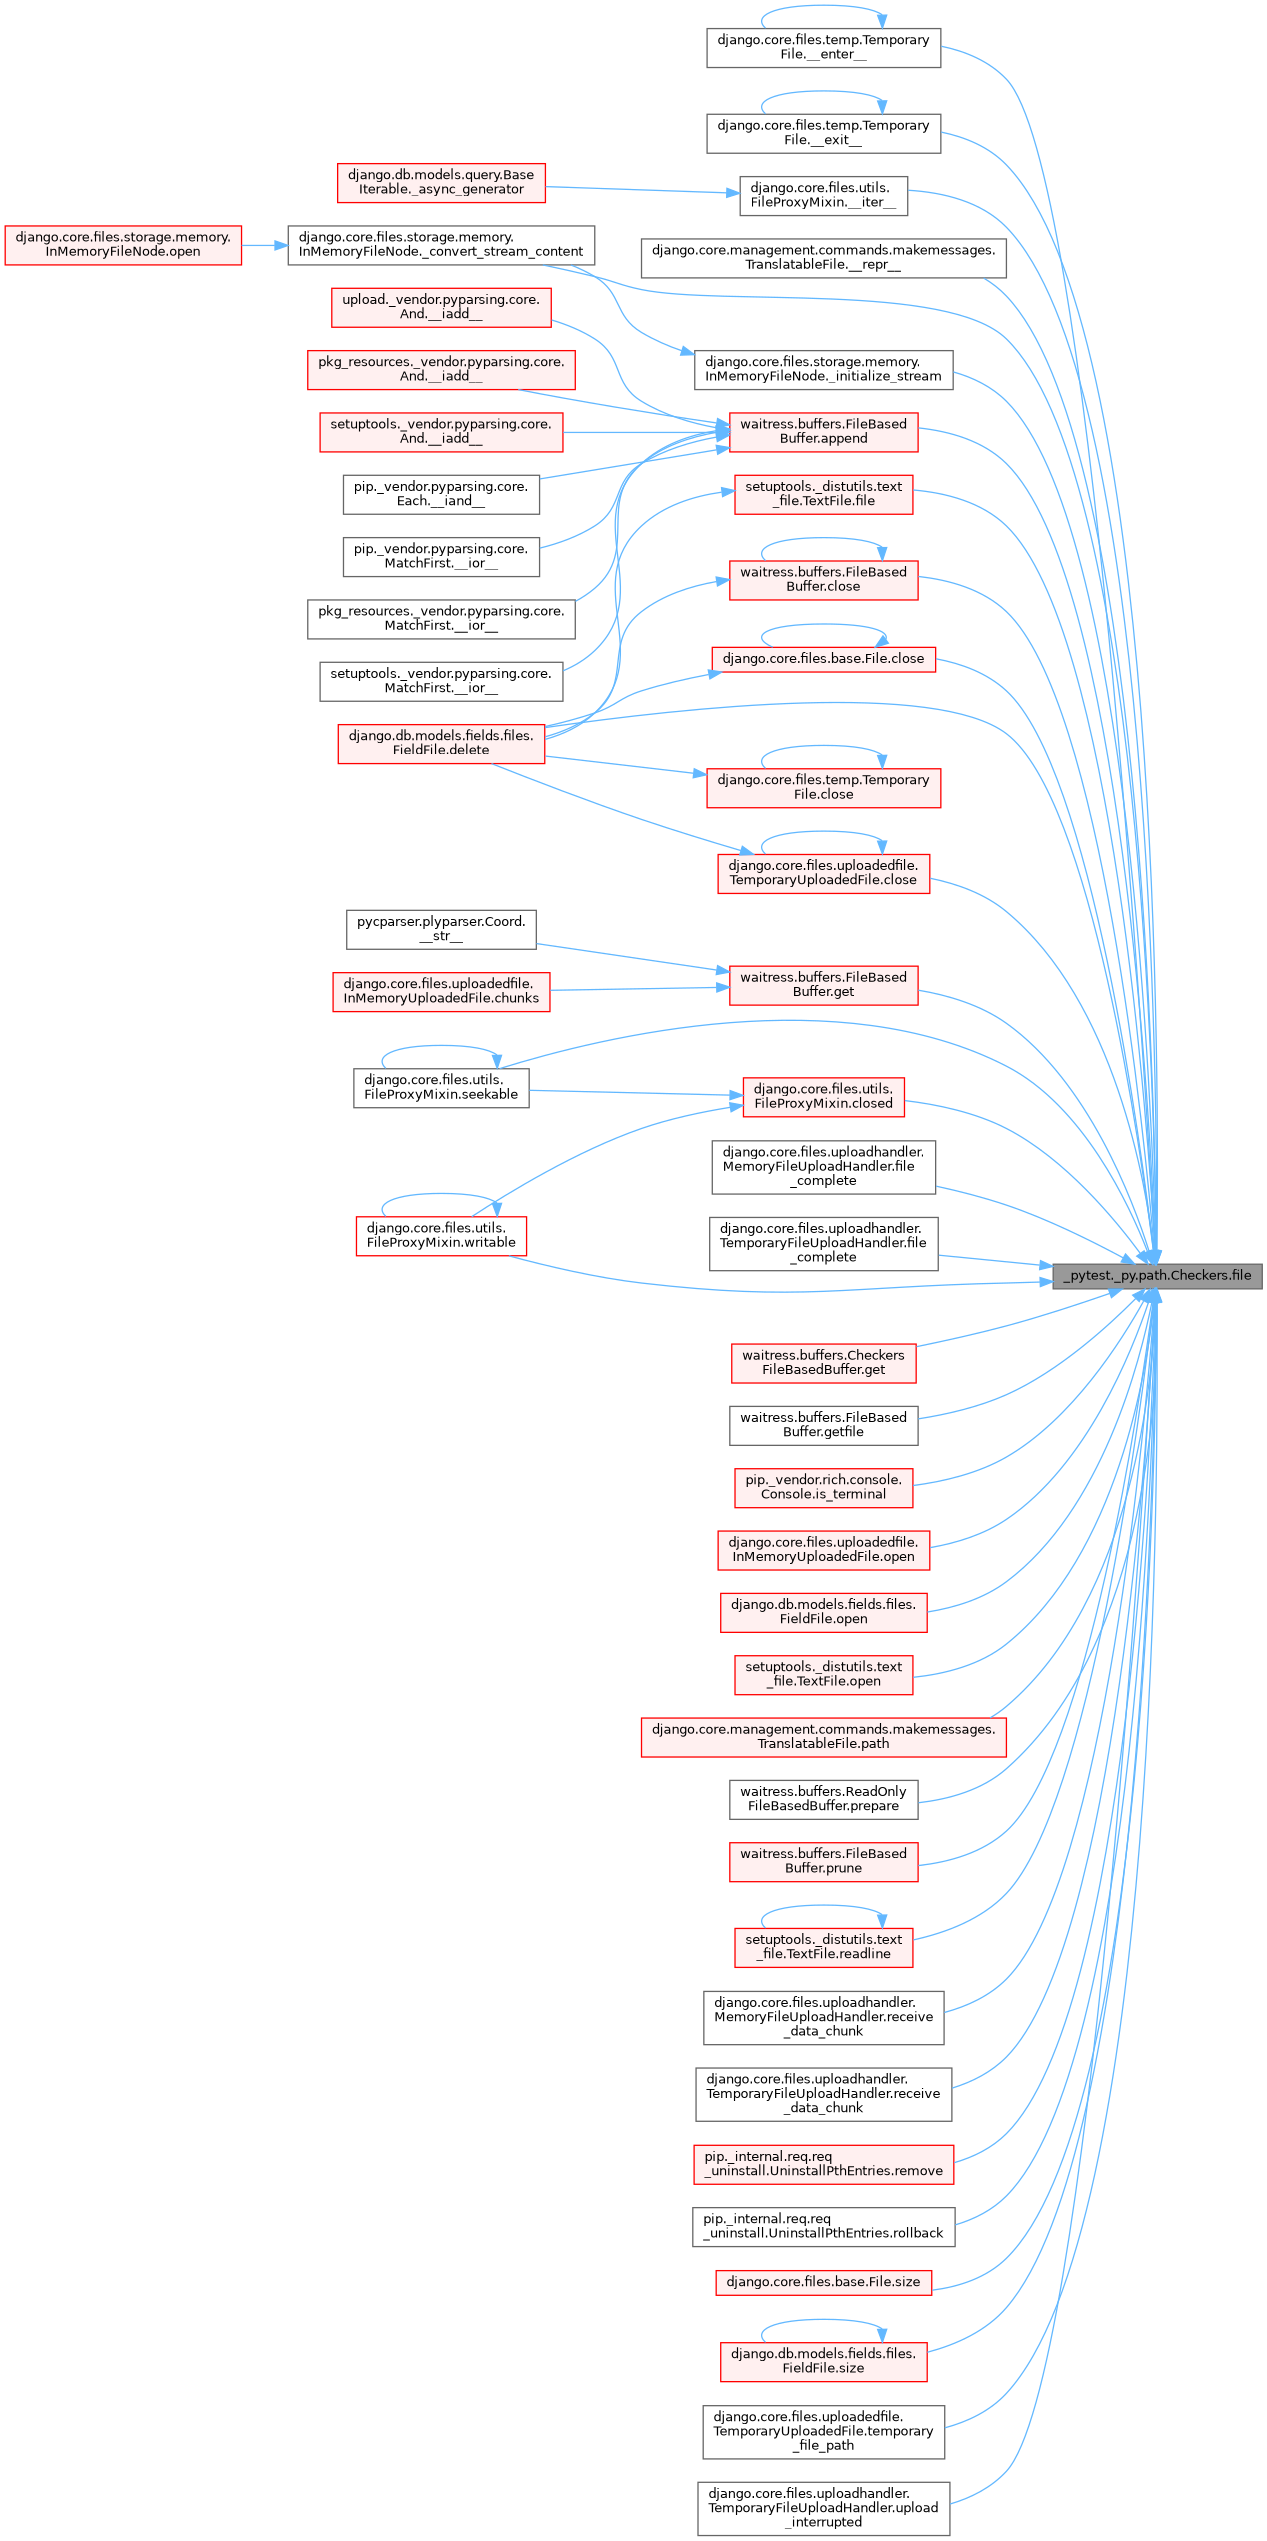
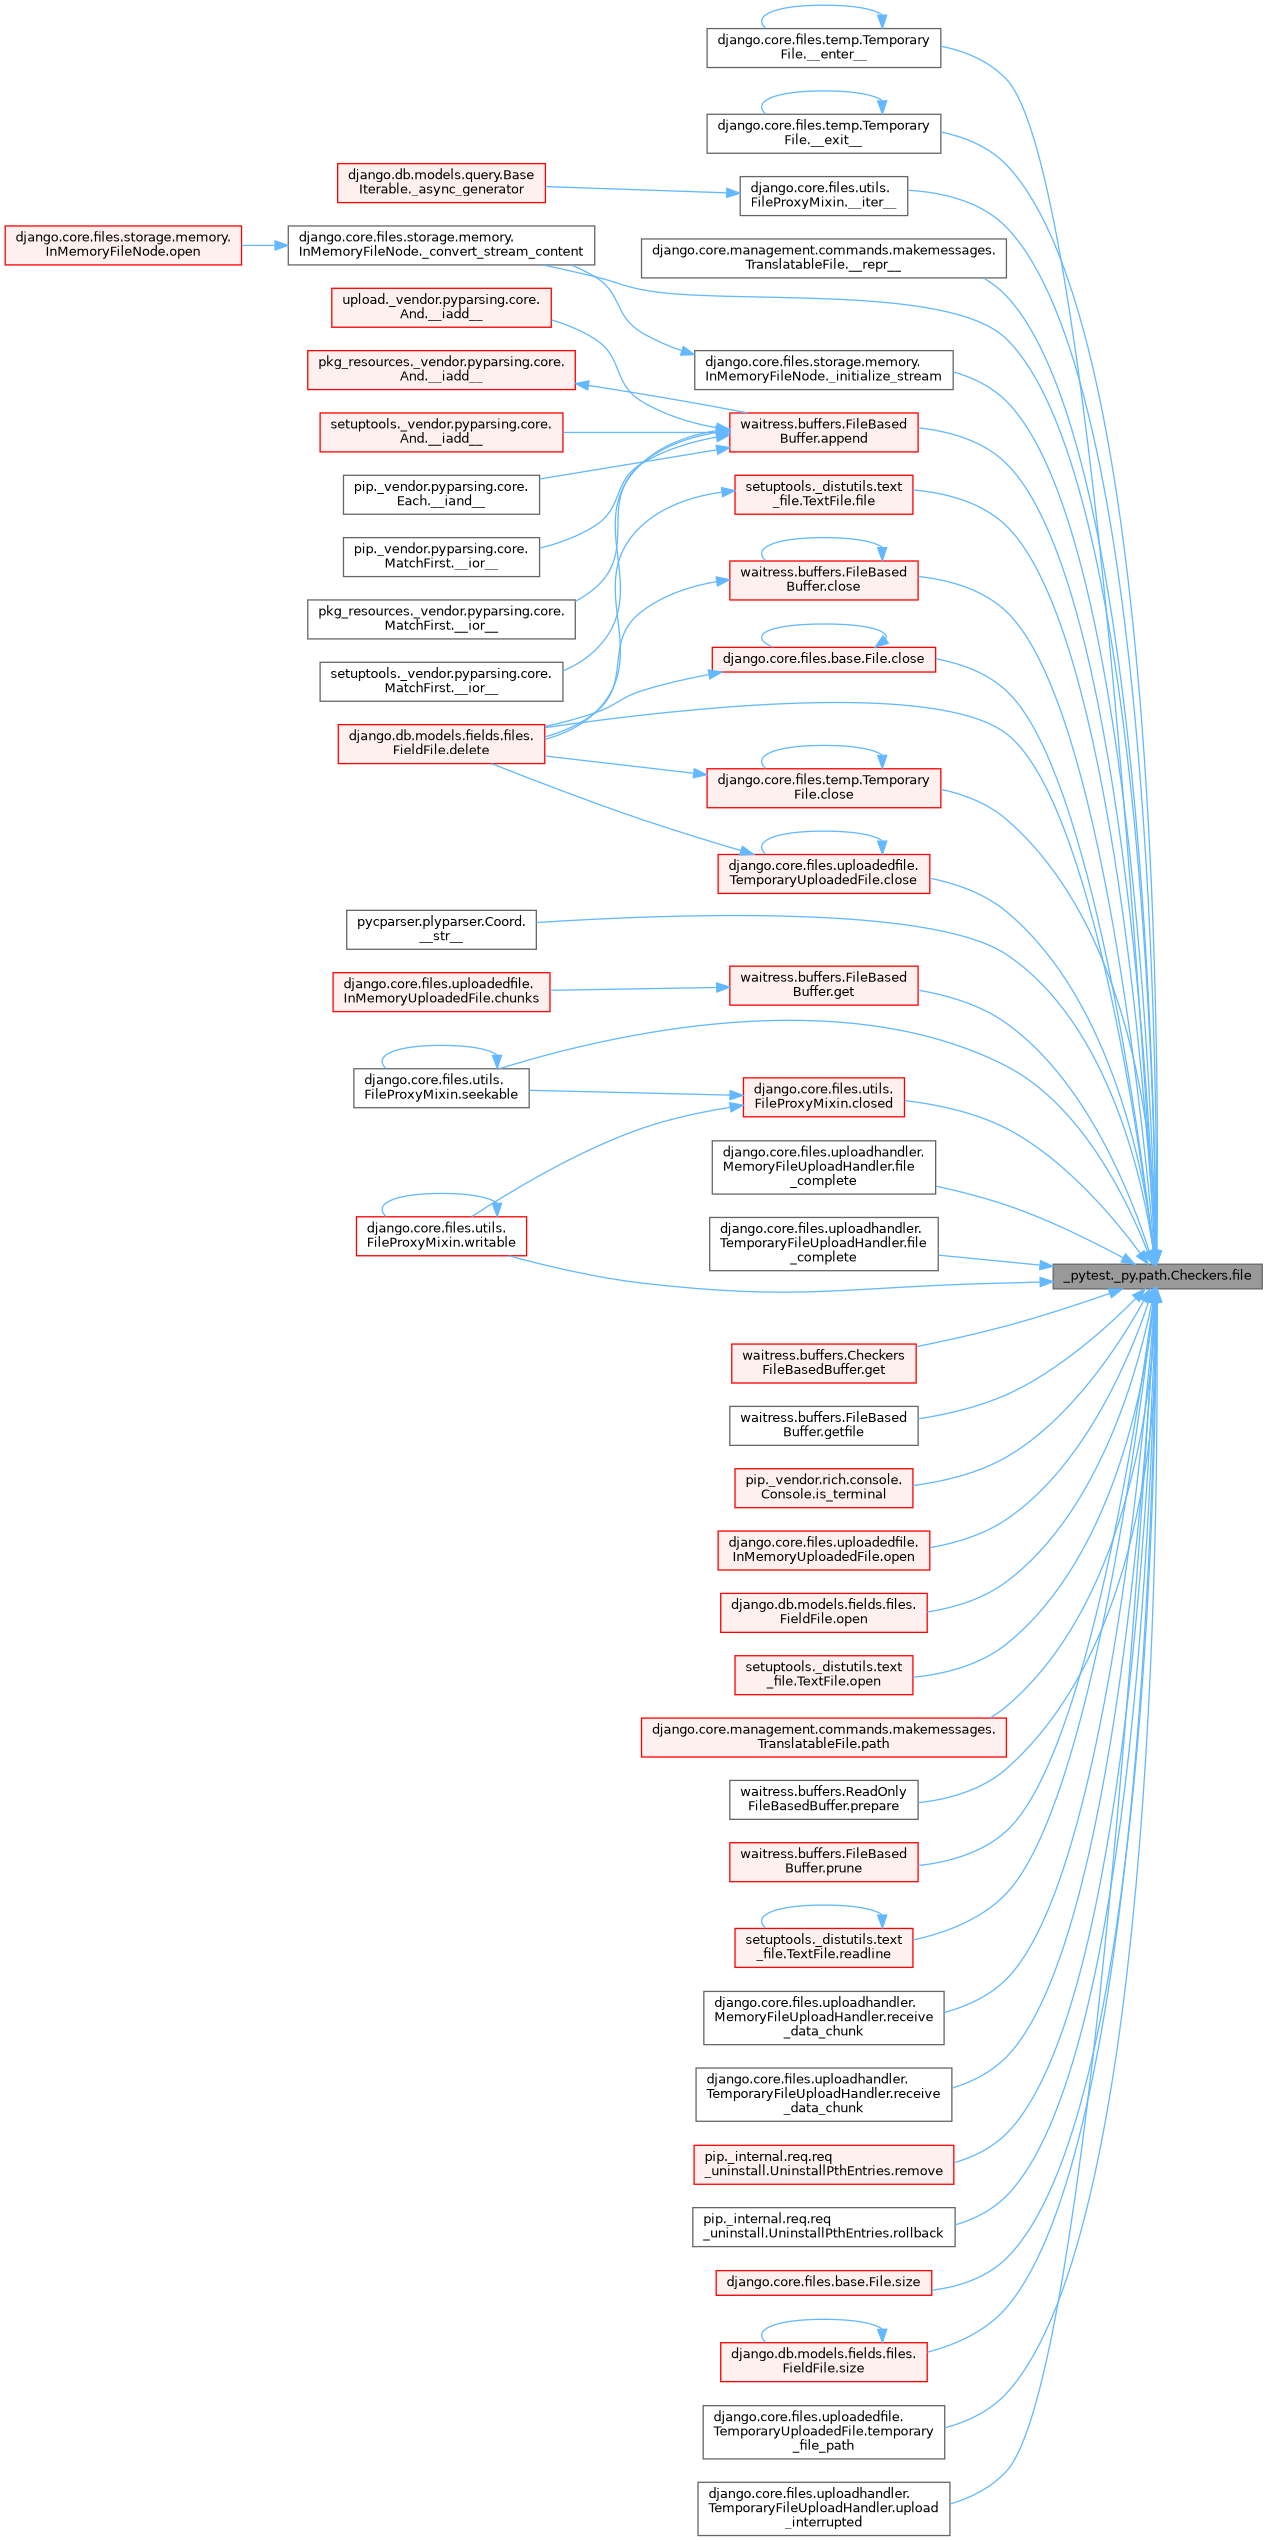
edge "pkg_resources._vendor.pyparsing.core. And.__iadd__" -> "waitress.buffers.FileBased Buffer.append": reversed
edge "django.core.files.temp.Temporary File.close" -> "_pytest._py.path.Checkers.file": added
edge "pycparser.plyparser.Coord. __str__" -> "waitress.buffers.FileBased Buffer.get": now "pycparser.plyparser.Coord. __str__" -> "_pytest._py.path.Checkers.file"
